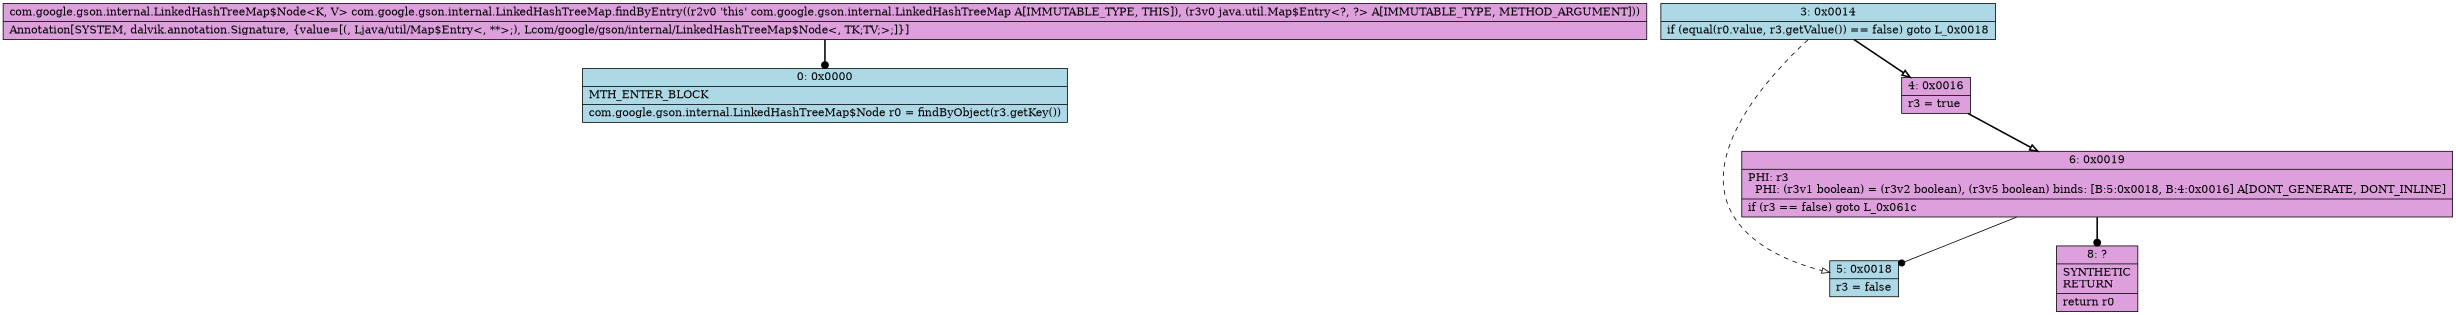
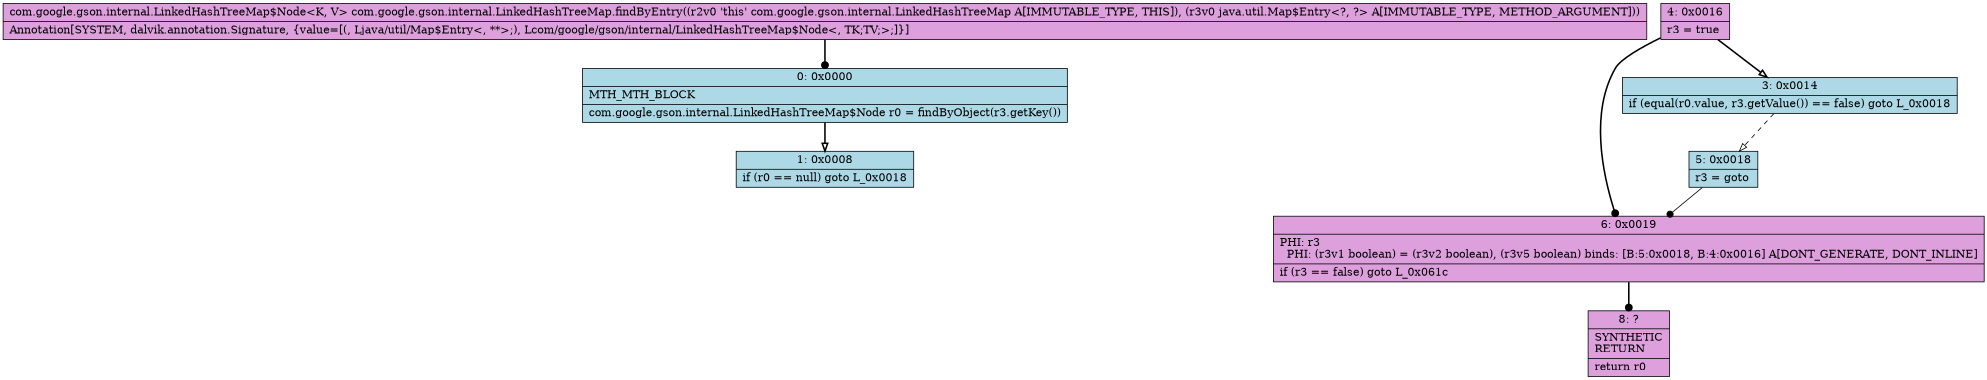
edge "3: 0x0014" -> "4: 0x0016": reversed
node "0: 0x0000": text "MTH_ENTER_BLOCK" -> "MTH_MTH_BLOCK"
edge "4: 0x0016" -> "6: 0x0019": arrowhead onormal -> dot
node "1: 0x0008": added
edge "6: 0x0019" -> "5: 0x0018": reversed
node "5: 0x0018": text "r3 = false" -> "r3 = goto"
